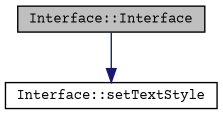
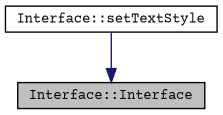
edge "Interface::Interface" -> "Interface::setTextStyle": reversed
